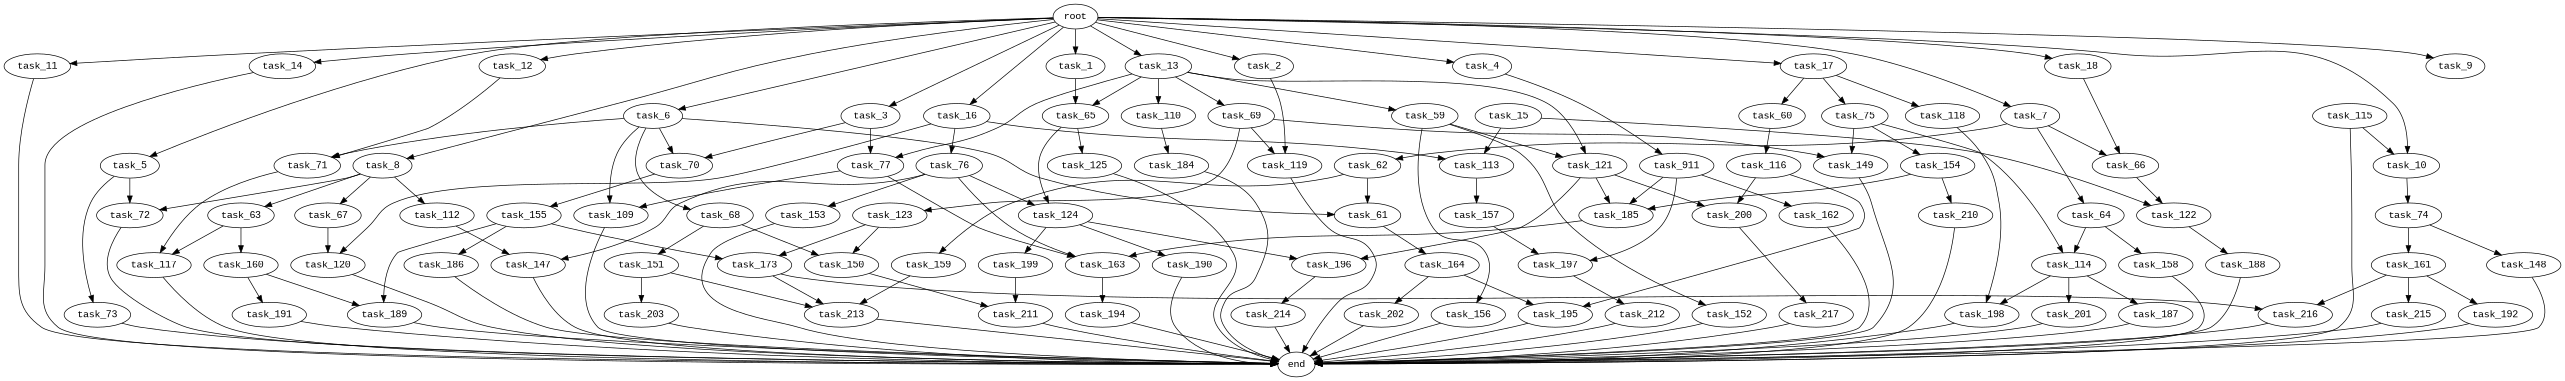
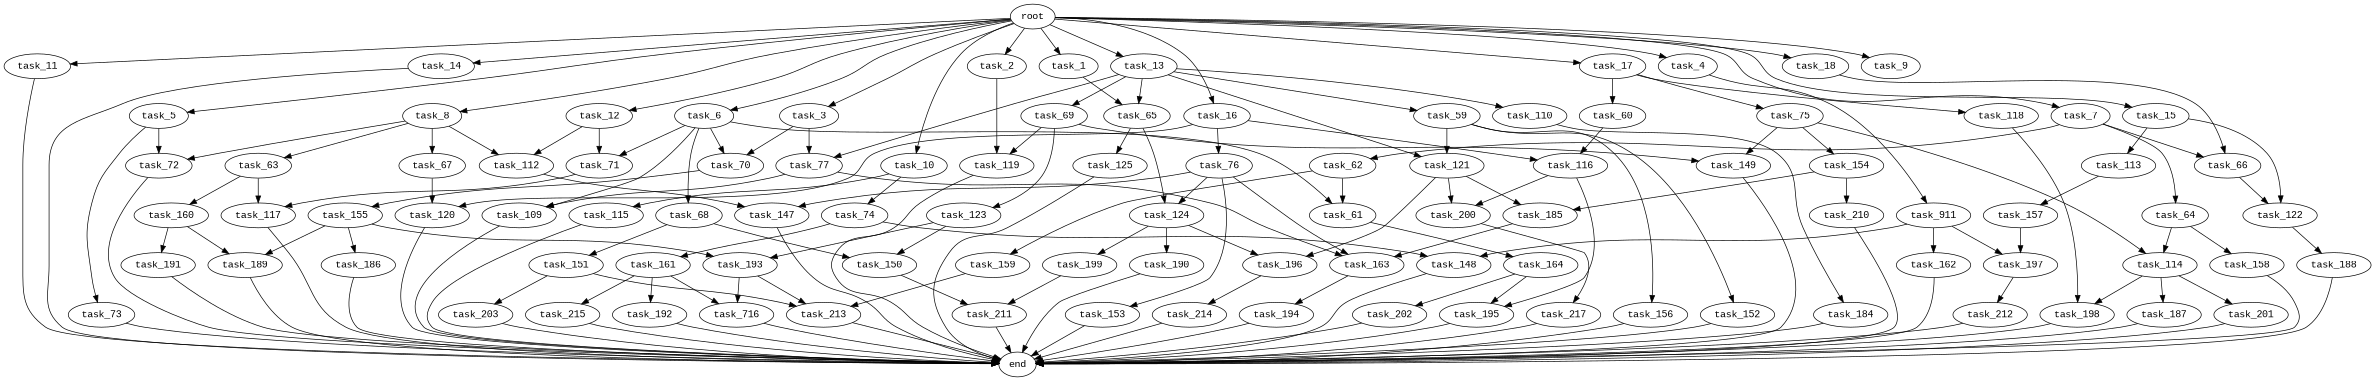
edge "root" -> "task_15": added
edge "task_12" -> "task_112": added
edge "task_115" -> "task_10": reversed
edge "task_16" -> "task_113": now "task_16" -> "task_116"
edge "task_911" -> "task_185": now "task_911" -> "task_148"
node "task_173": label "task_173" -> "task_193"
node "task_216": label "task_216" -> "task_716"
